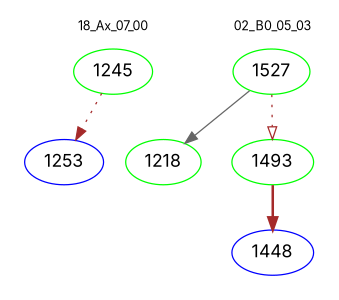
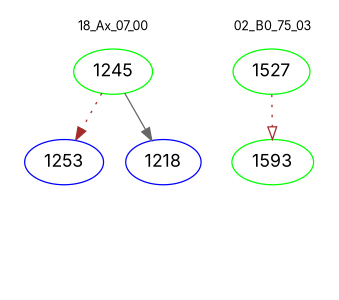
cluster "02_B0_05_03": label "02_B0_05_03" -> "02_B0_75_03"
edge "1527" -> "1218": now "1245" -> "1218"
node "1218": color green -> blue
node "1493": label "1493" -> "1593"
node "1448": removed
